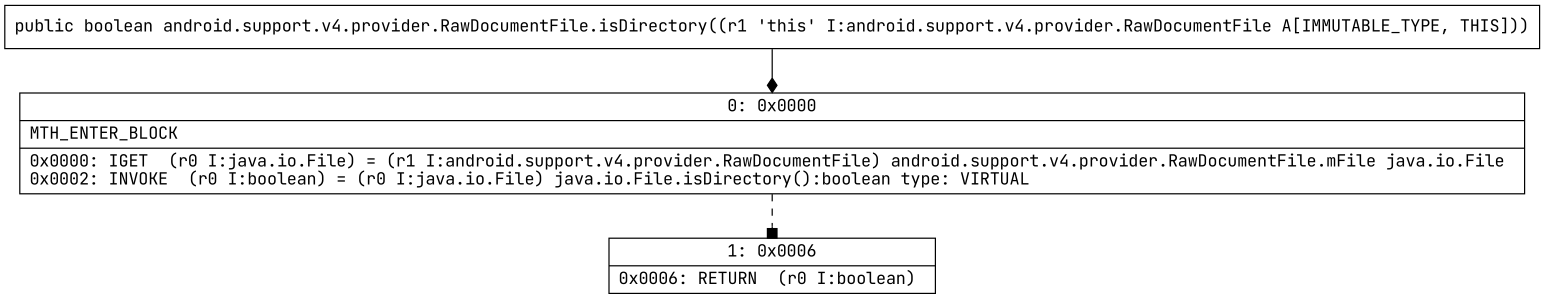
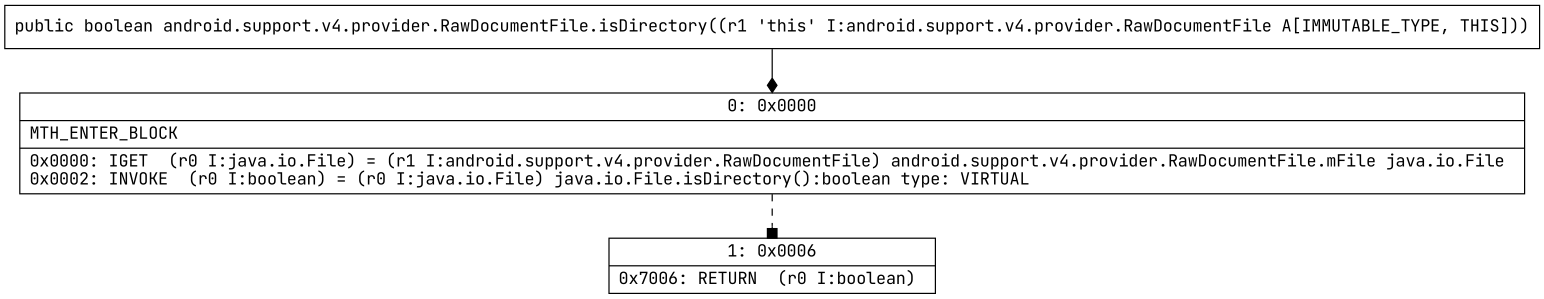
node "1: 0x0006": text "0x0006: RETURN  (r0 I:boolean)" -> "0x7006: RETURN  (r0 I:boolean)"
